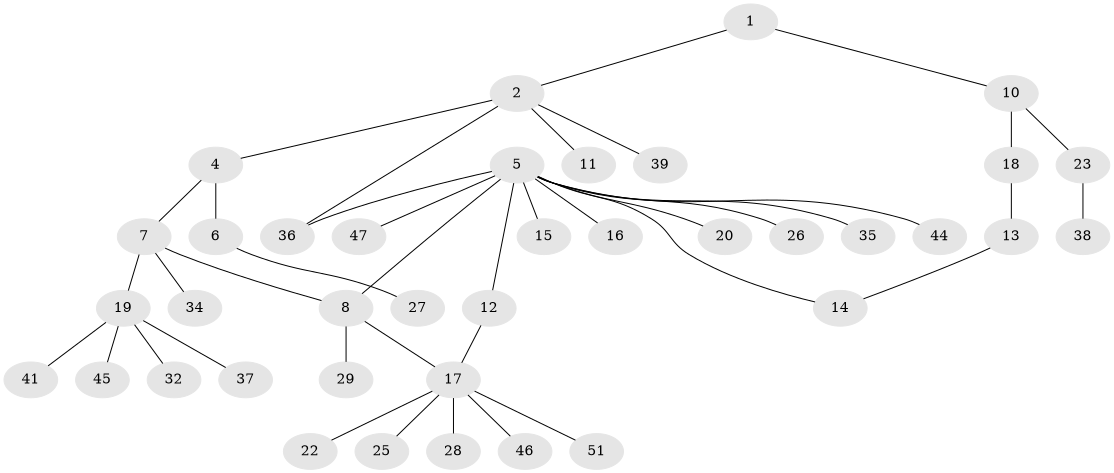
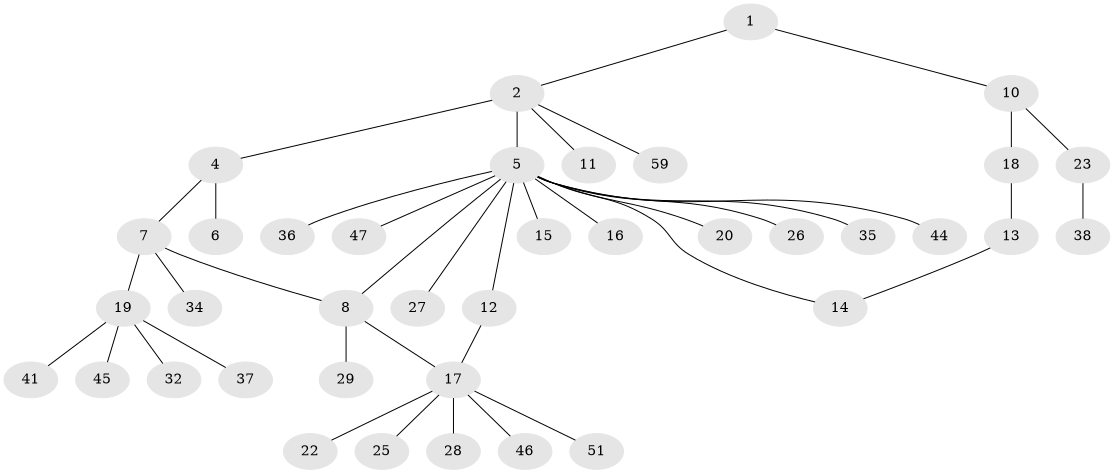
edge "2" -- "36": now "2" -- "5"
node "39": label "39" -> "59"
edge "6" -- "27": now "5" -- "27"
